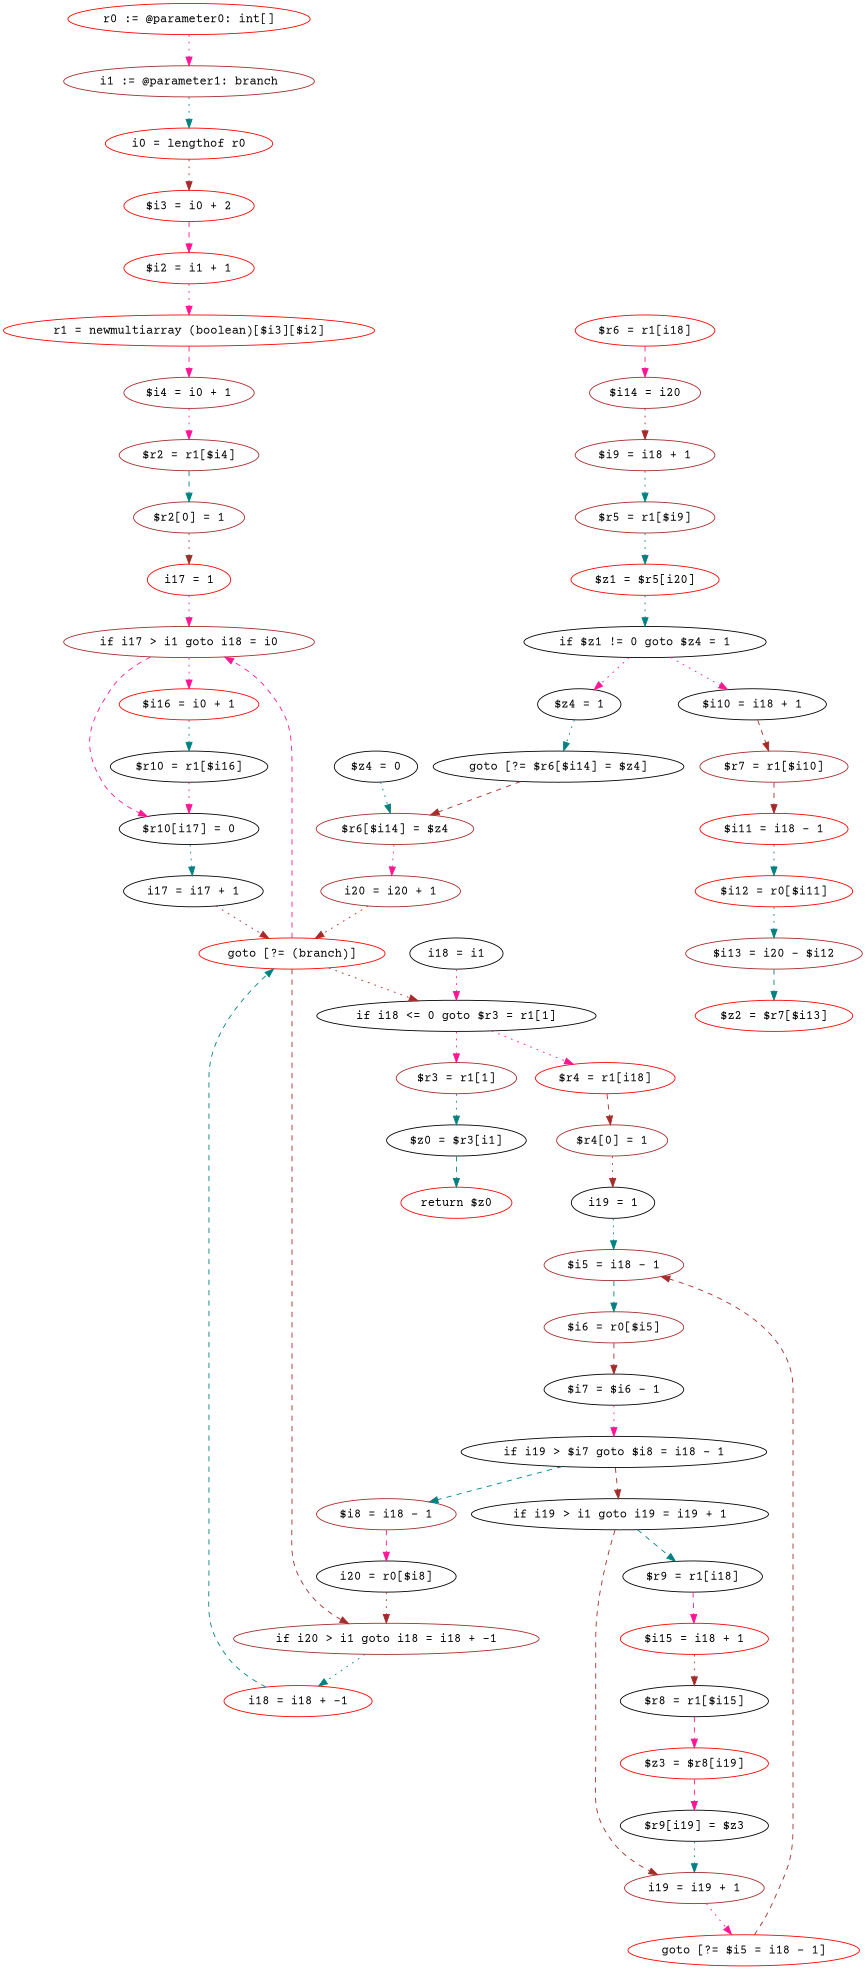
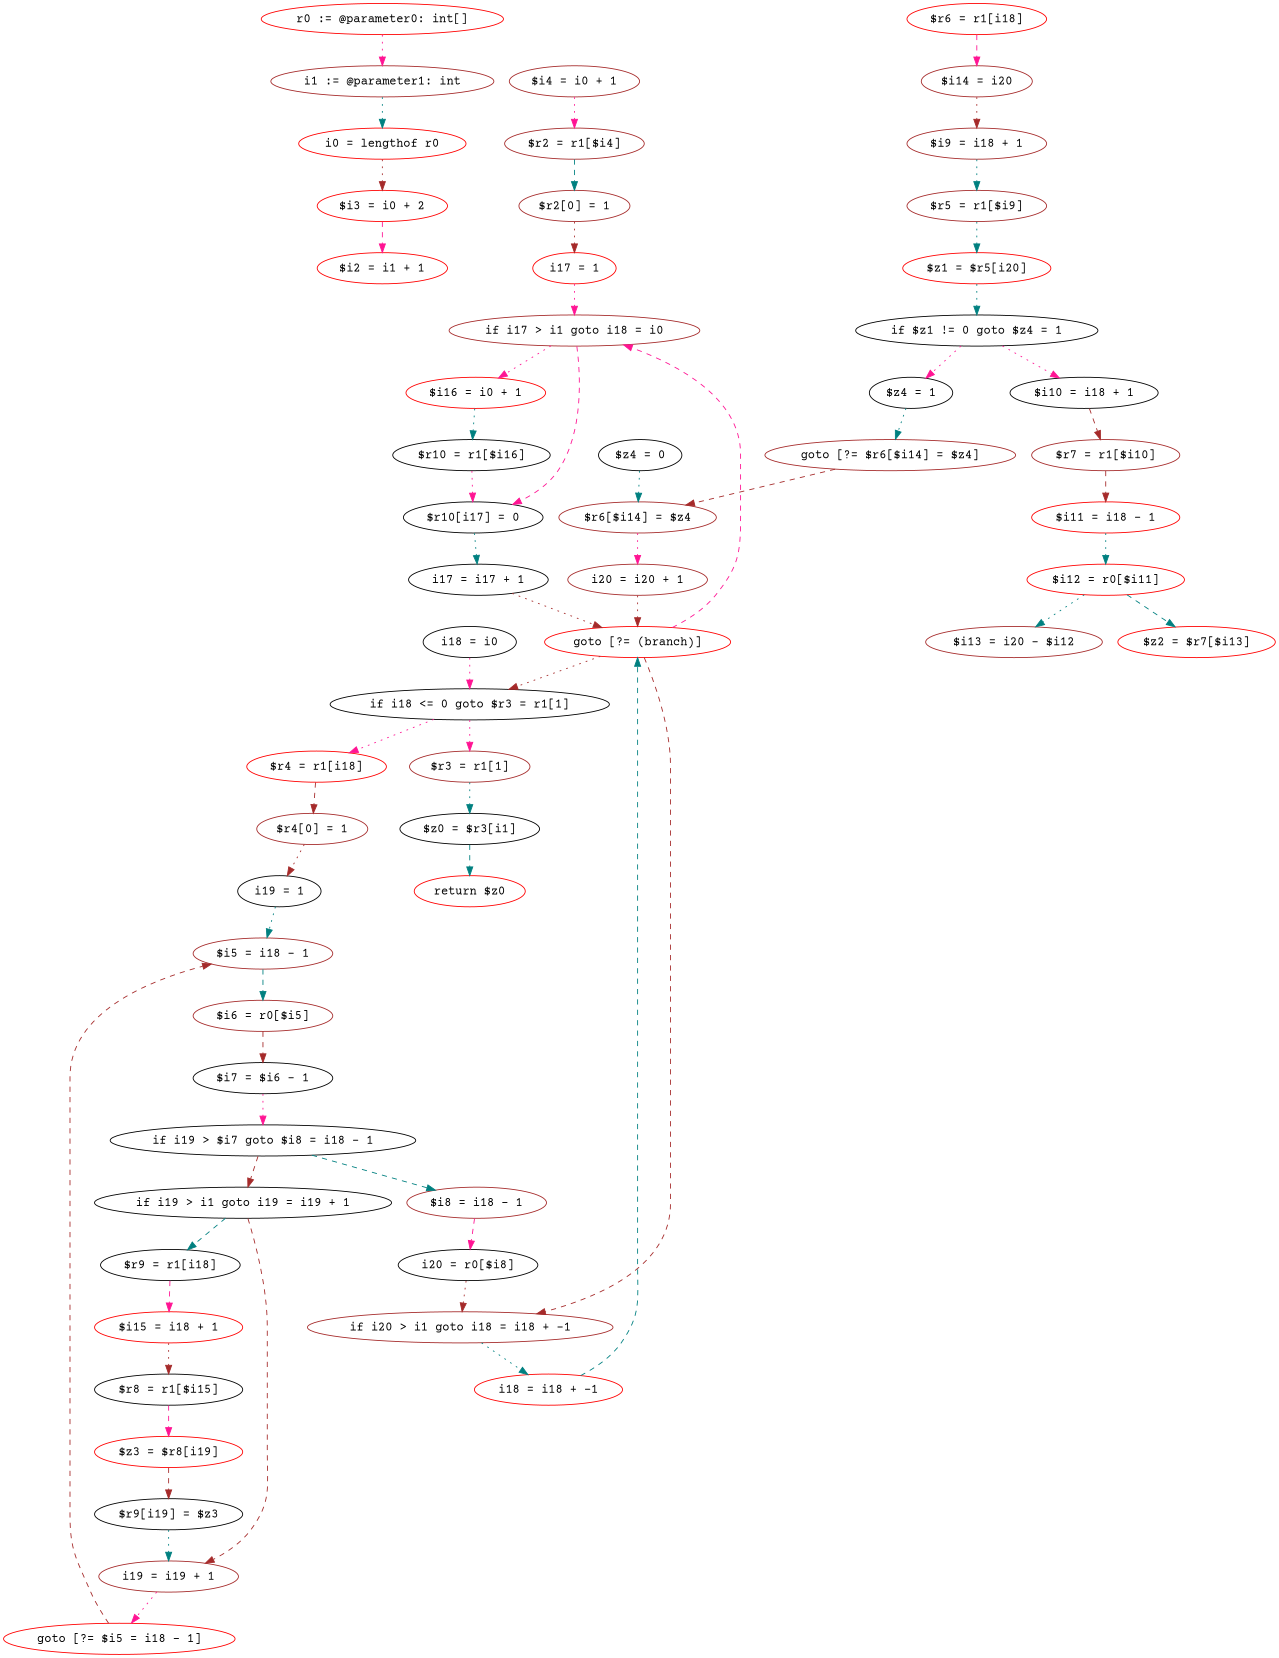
node "i1 := @parameter1: branch": label "i1 := @parameter1: branch" -> "i1 := @parameter1: int"
node "r1 = newmultiarray (boolean)[$i3][$i2]": removed
node "goto [?= $r6[$i14] = $z4]": color black -> brown
node "i18 = i1": label "i18 = i1" -> "i18 = i0"
edge "$i13 = i20 - $i12" -> "$z2 = $r7[$i13]": now "$i12 = r0[$i11]" -> "$z2 = $r7[$i13]"
edge "$z3 = $r8[i19]" -> "$r9[i19] = $z3": color deeppink -> brown
